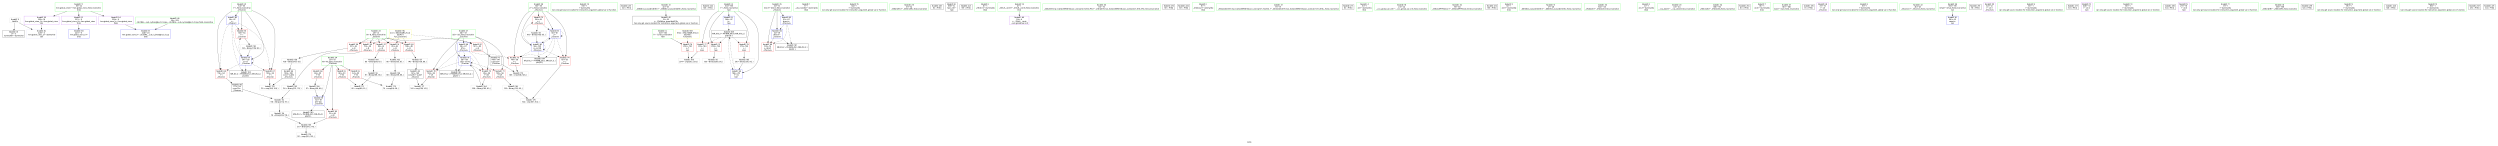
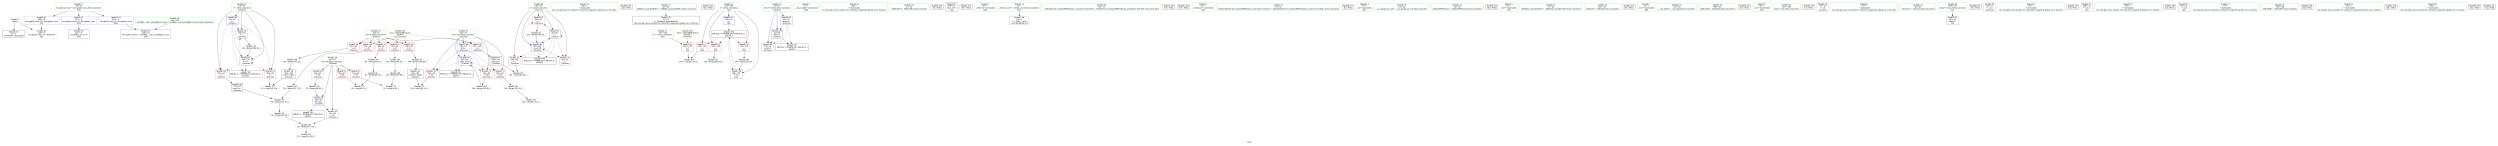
node "NodeID: 213": added
edge "NodeID: 75" -> "NodeID: 89": reversed
edge "NodeID: 88" -> "NodeID: 73": now "NodeID: 88" -> "NodeID: 71"
edge "NodeID: 74" -> "NodeID: 176": removed
